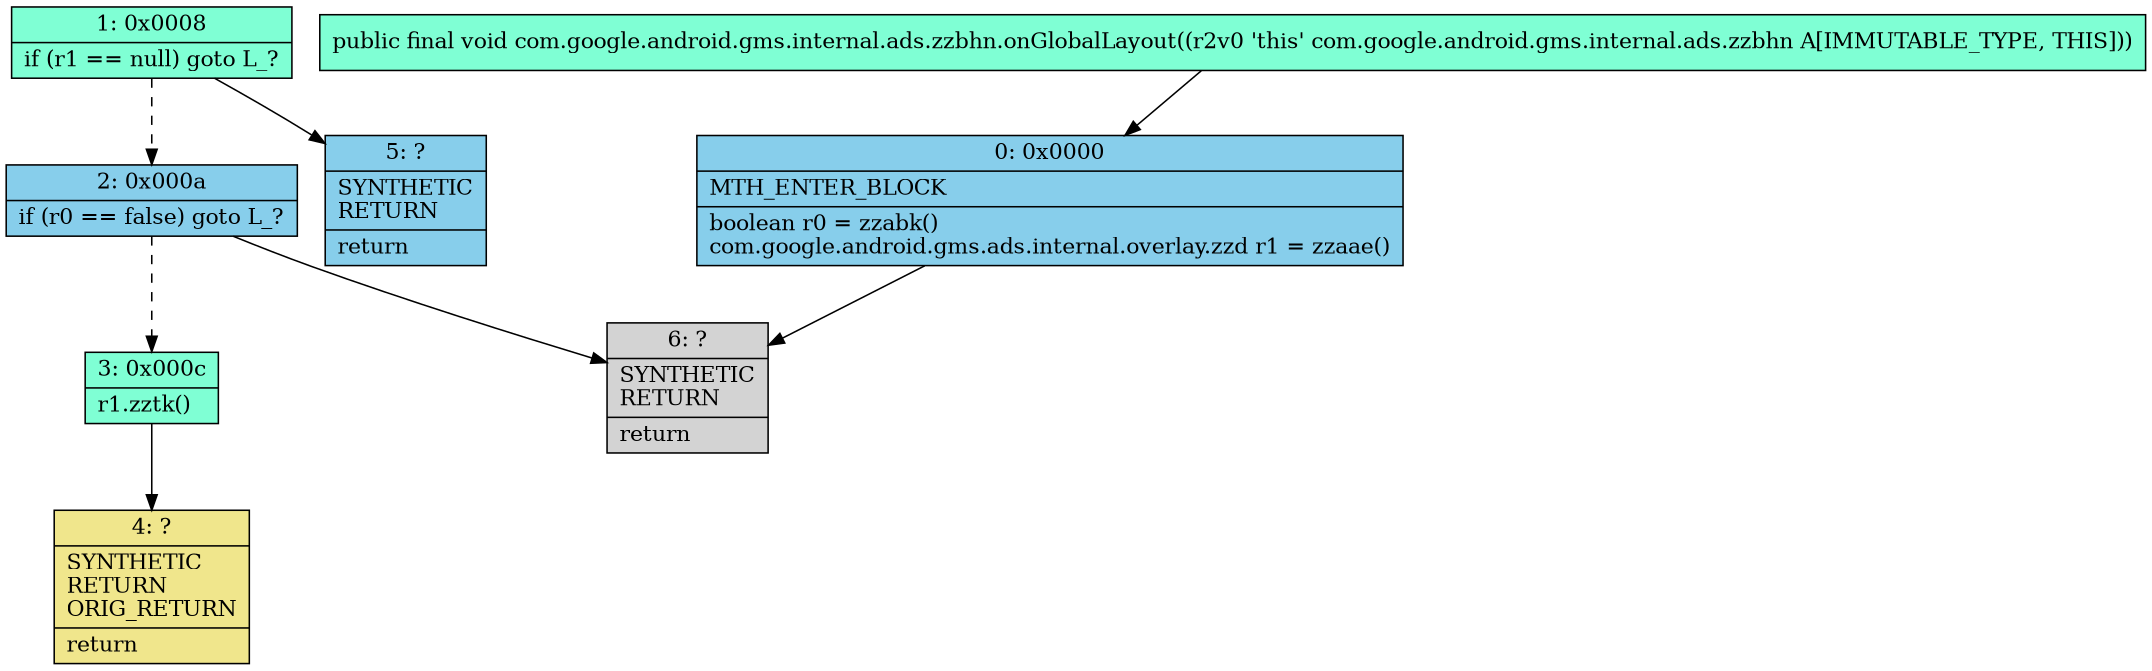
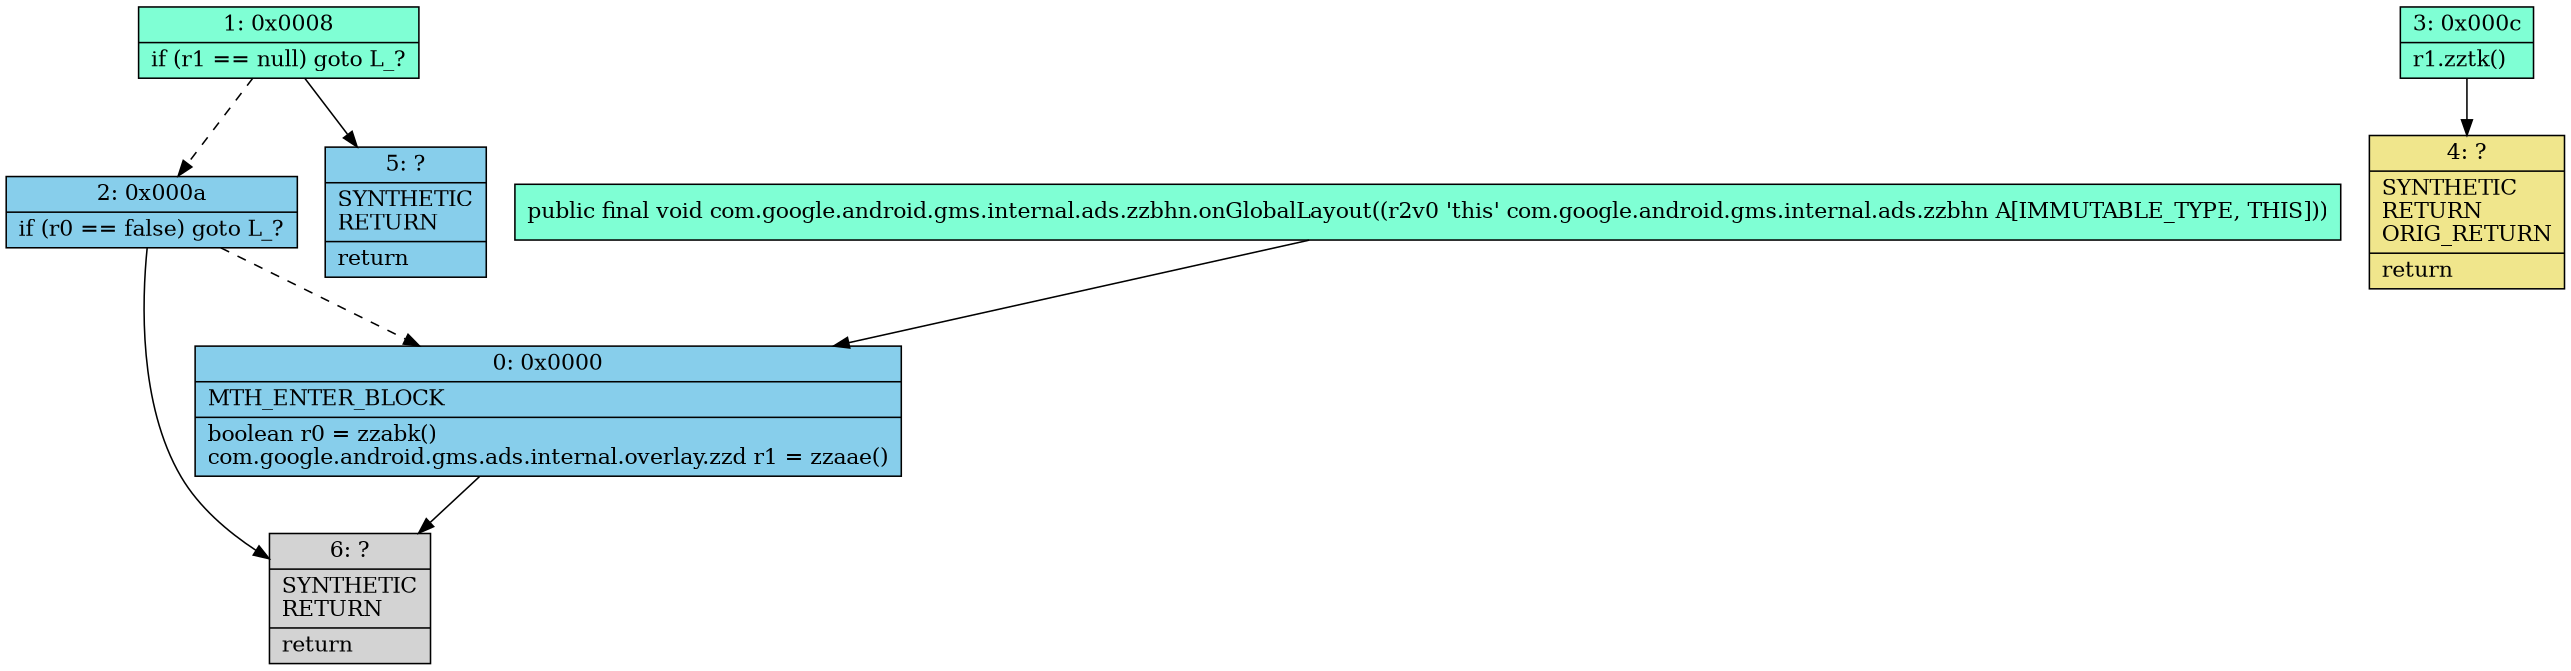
edge "2: 0x000a" -> "3: 0x000c": now "2: 0x000a" -> "0: 0x0000"
